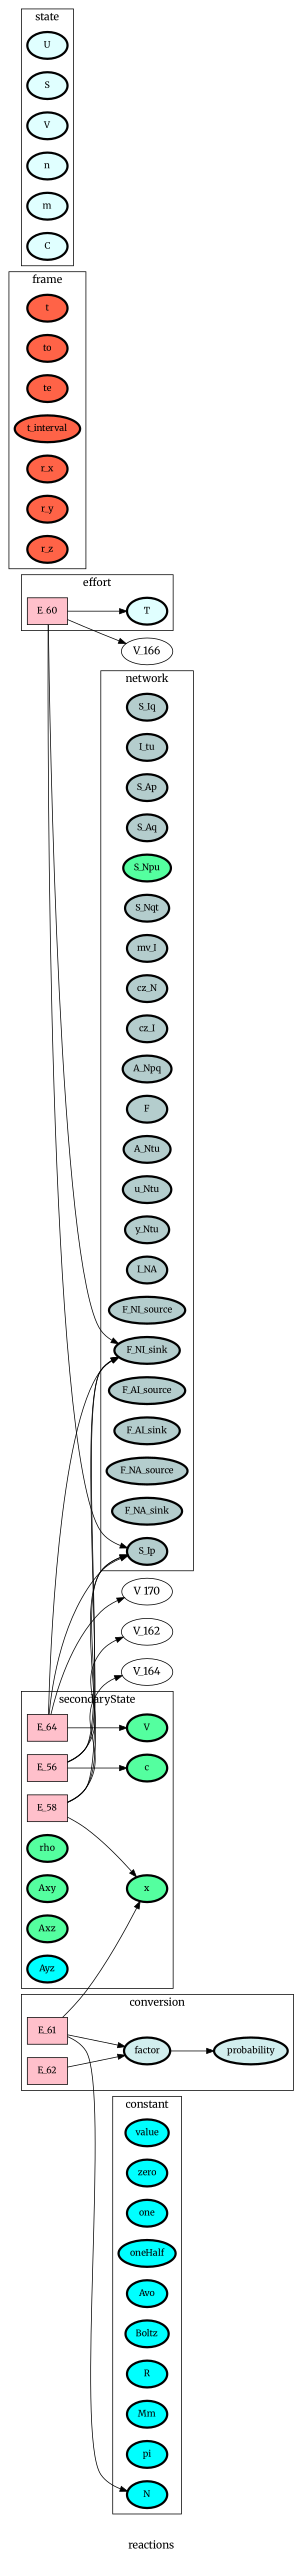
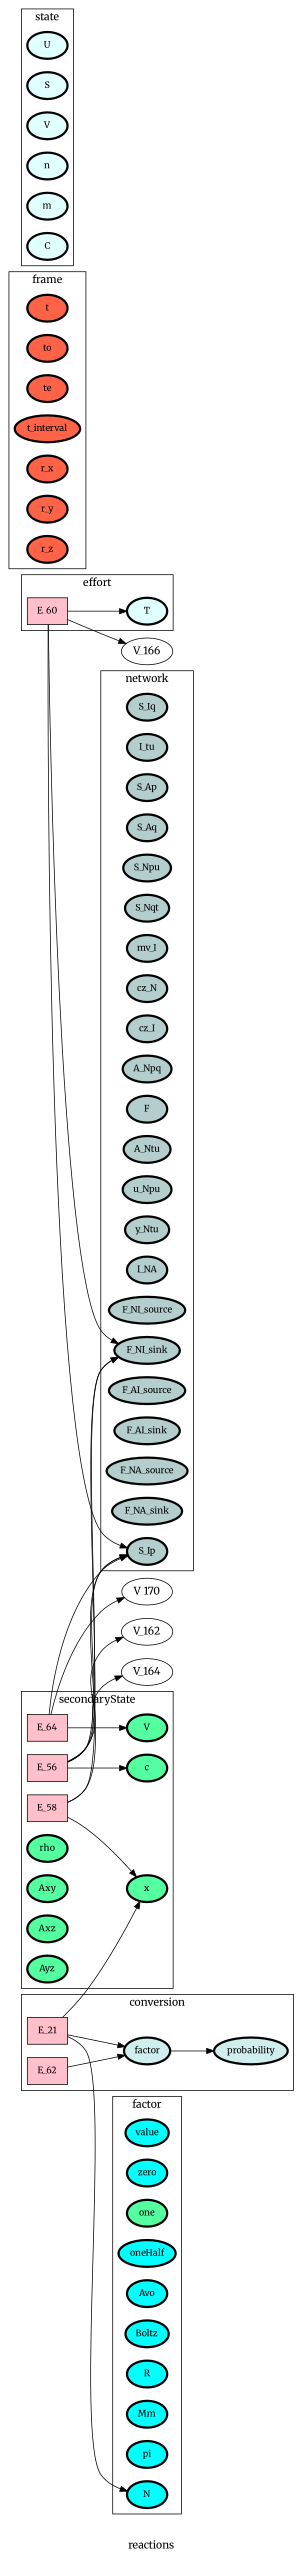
node "S_Npu": fillcolor seagreen1 -> lightcyan3
node "u_Ntu": label "u_Ntu" -> "u_Npu"
edge "E_64" -> "F_NI_sink": removed
edge "E_58" -> "V_164": now "E_56" -> "V_164"
node "Ayz": fillcolor cyan -> seagreen1
node "E_61": label "E_61" -> "E_21"
cluster "constant": label "constant" -> "factor"
node "one": fillcolor cyan -> seagreen1
